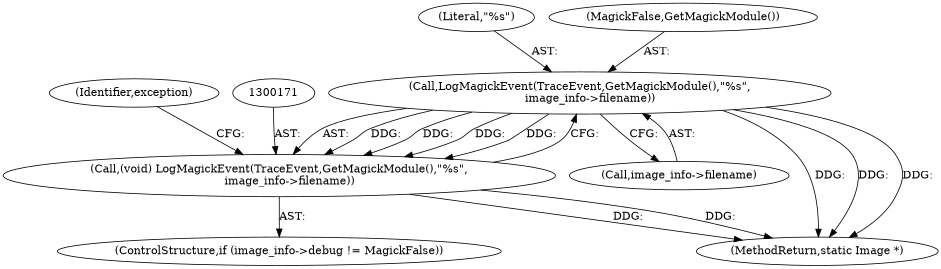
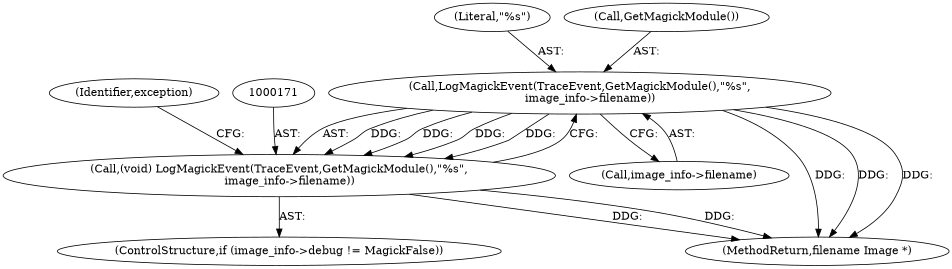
node "(MagickFalse,GetMagickModule())": label "(MagickFalse,GetMagickModule())" -> "(Call,GetMagickModule())"
node "1300171": label "1300171" -> "1000171"
node "(MethodReturn,static Image *)": label "(MethodReturn,static Image *)" -> "(MethodReturn,filename Image *)"
